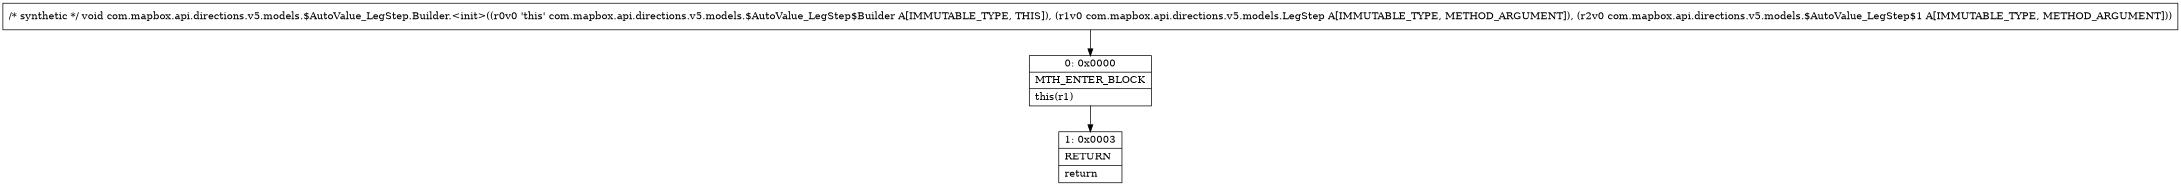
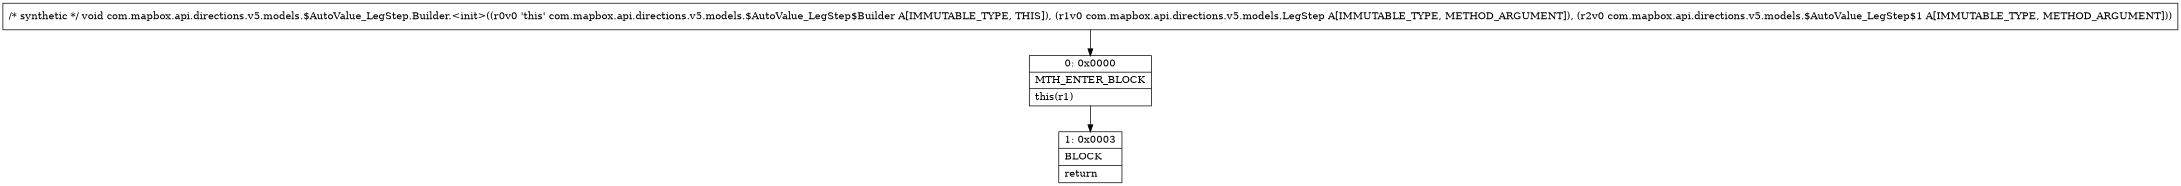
node "1: 0x0003": text "RETURN" -> "BLOCK"
